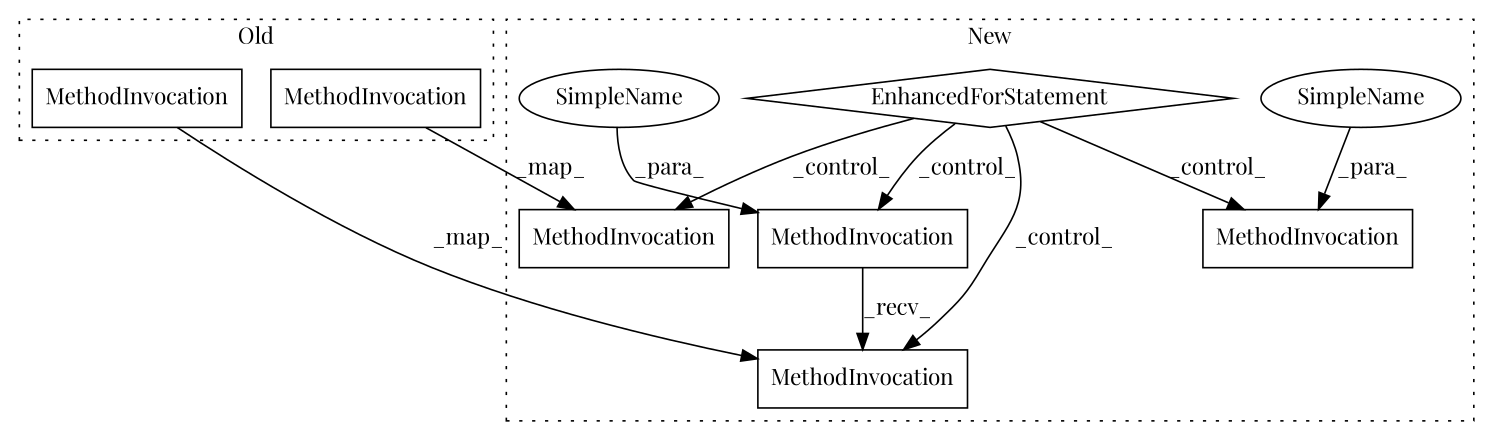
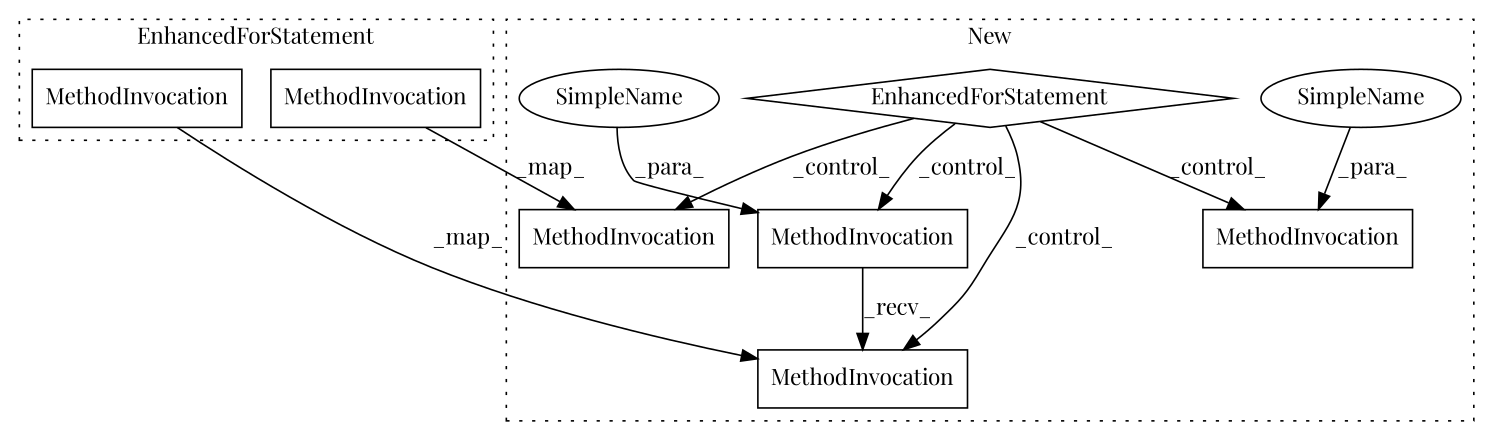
cluster "Old": label "Old" -> "EnhancedForStatement"
